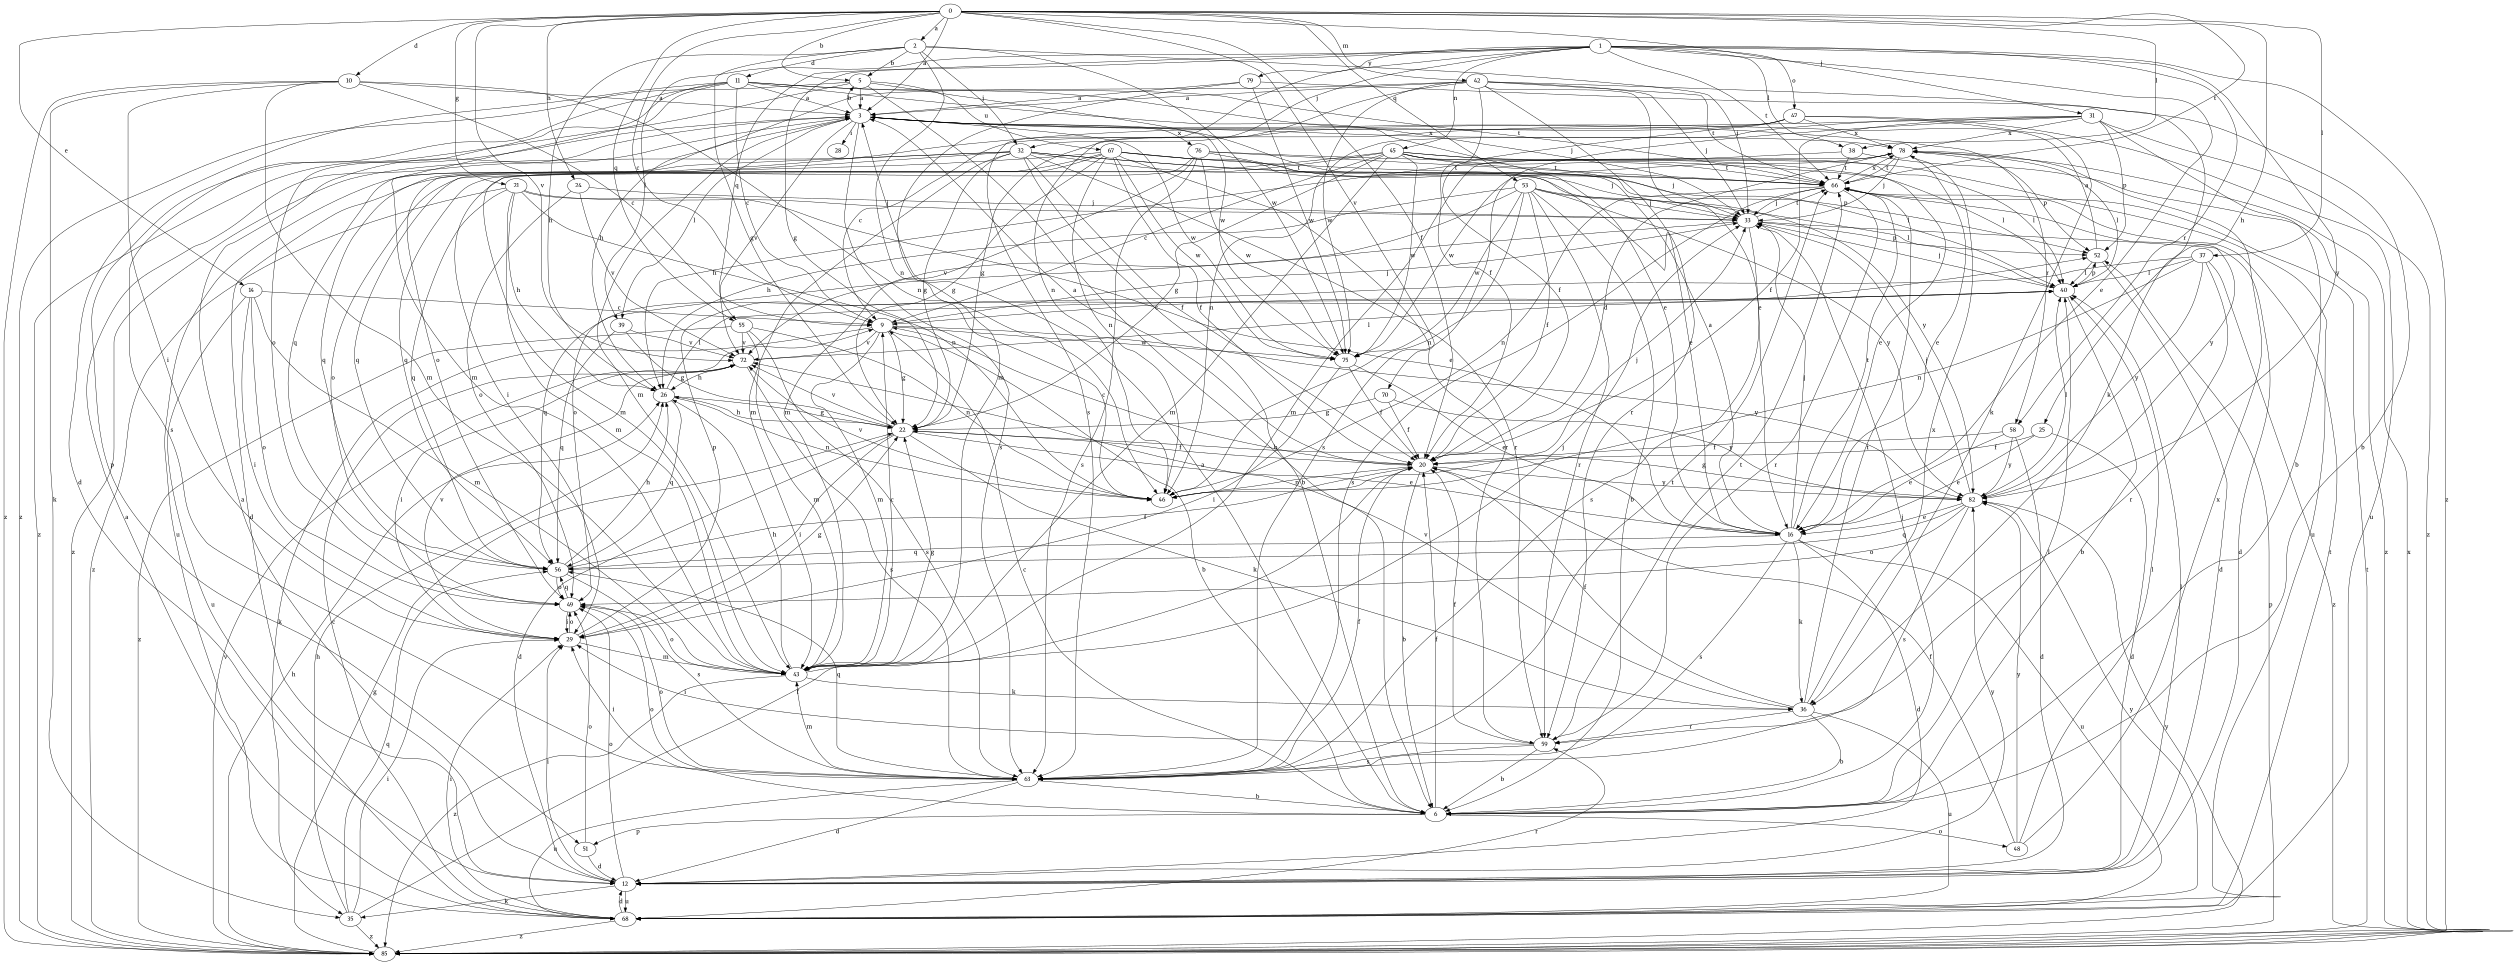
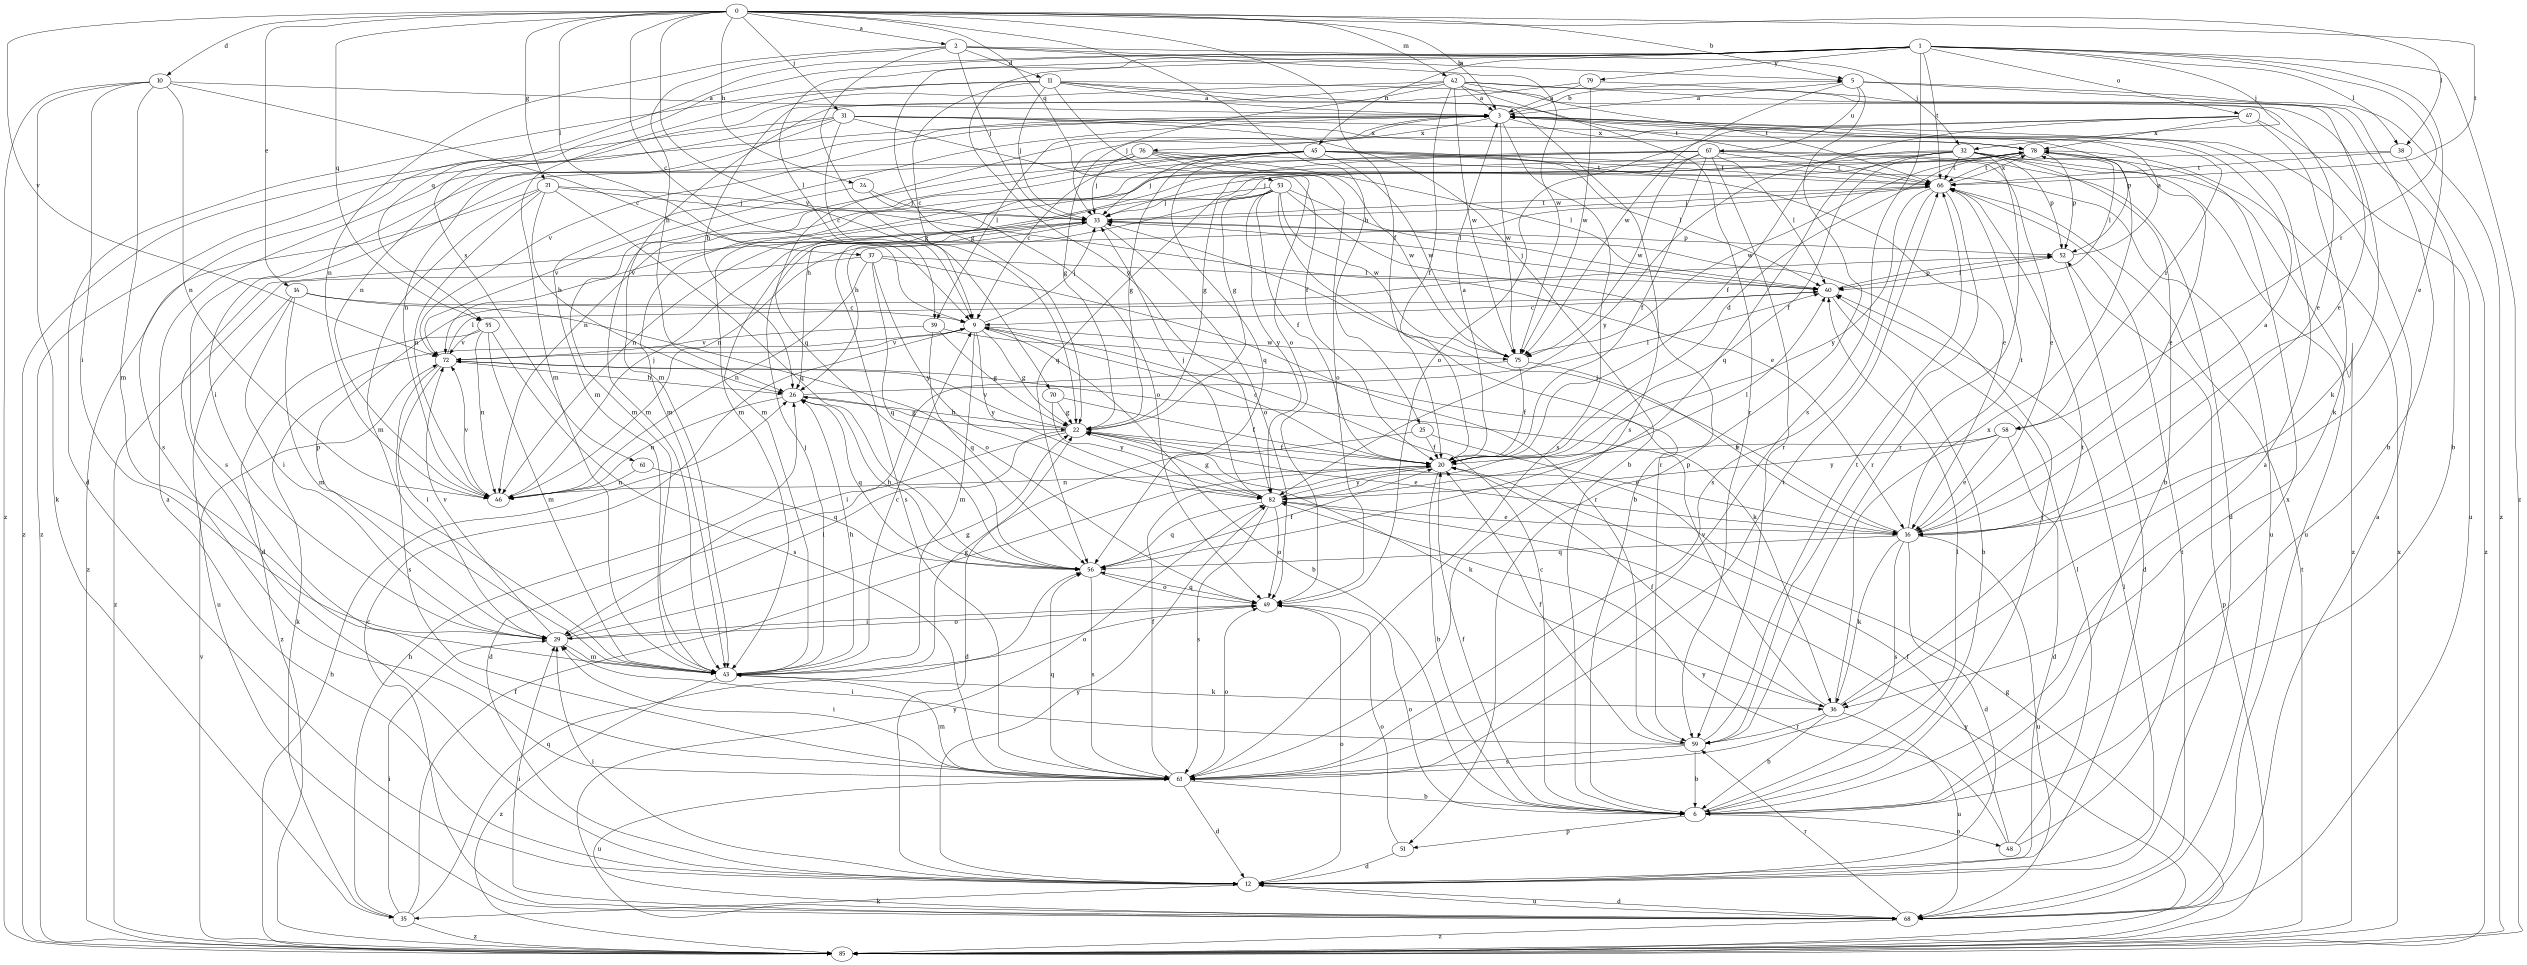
node "28": removed
edge "39" -> "36": added, label "k"
node "61": added
